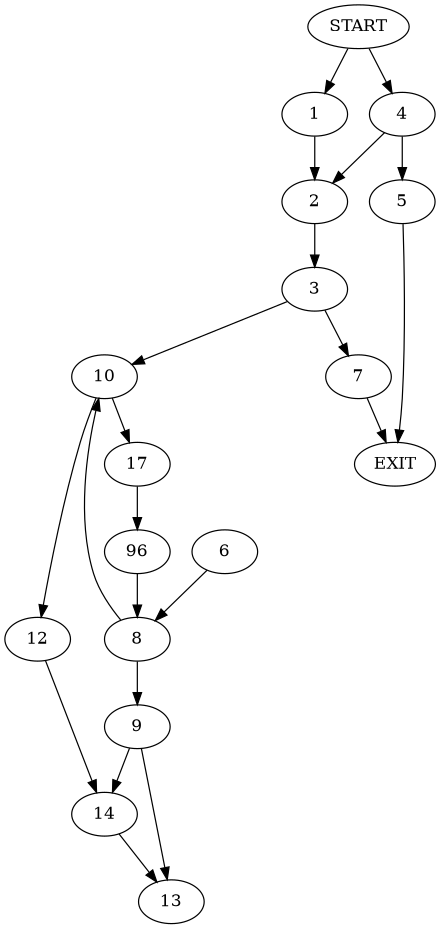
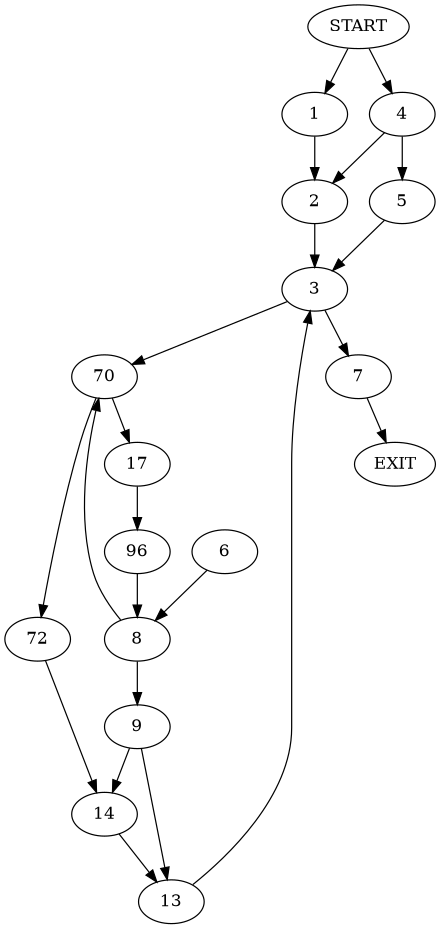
edge "5" -> "EXIT": now "5" -> "3"
node "10": label "10" -> "70"
edge "13" -> "3": added
node "12": label "12" -> "72"
